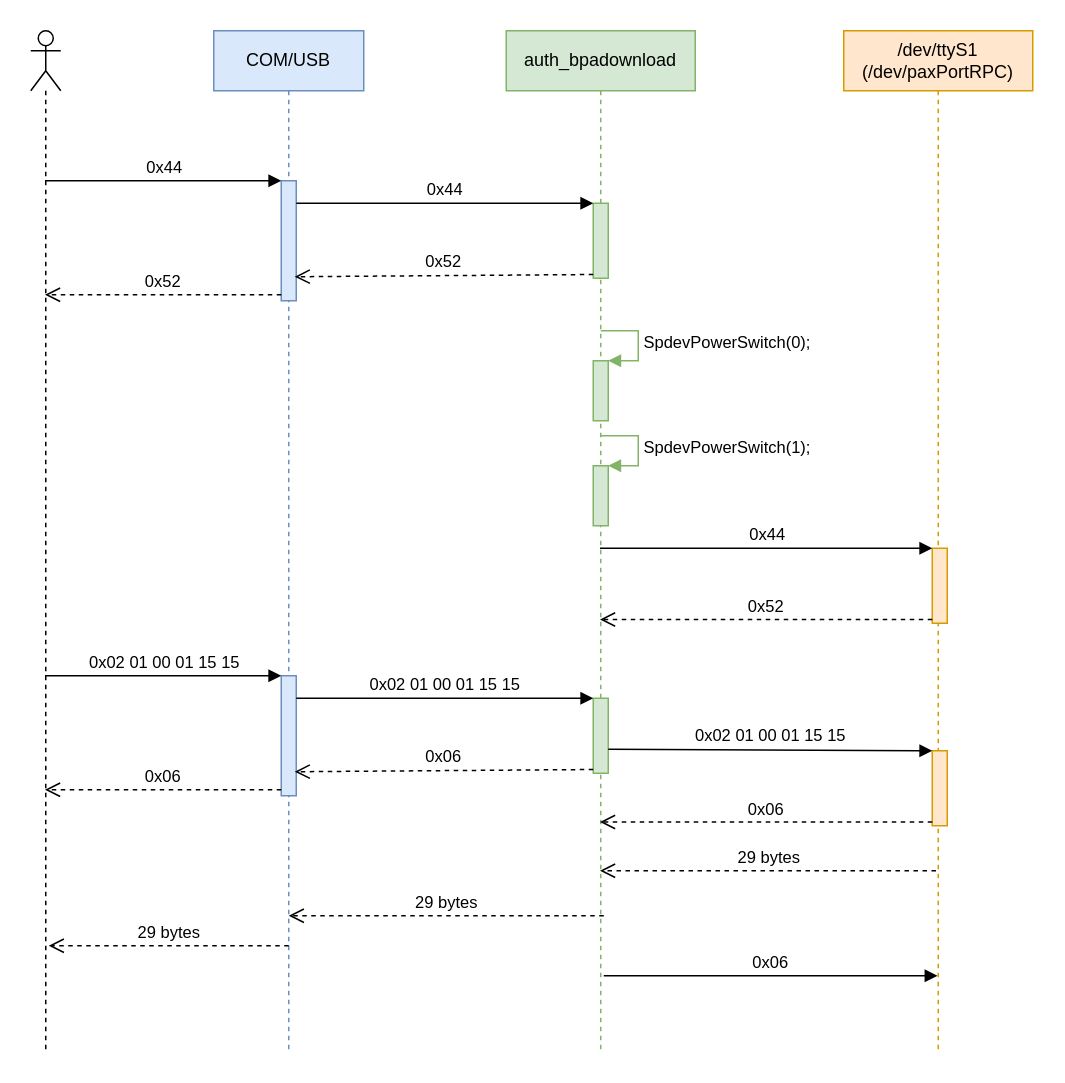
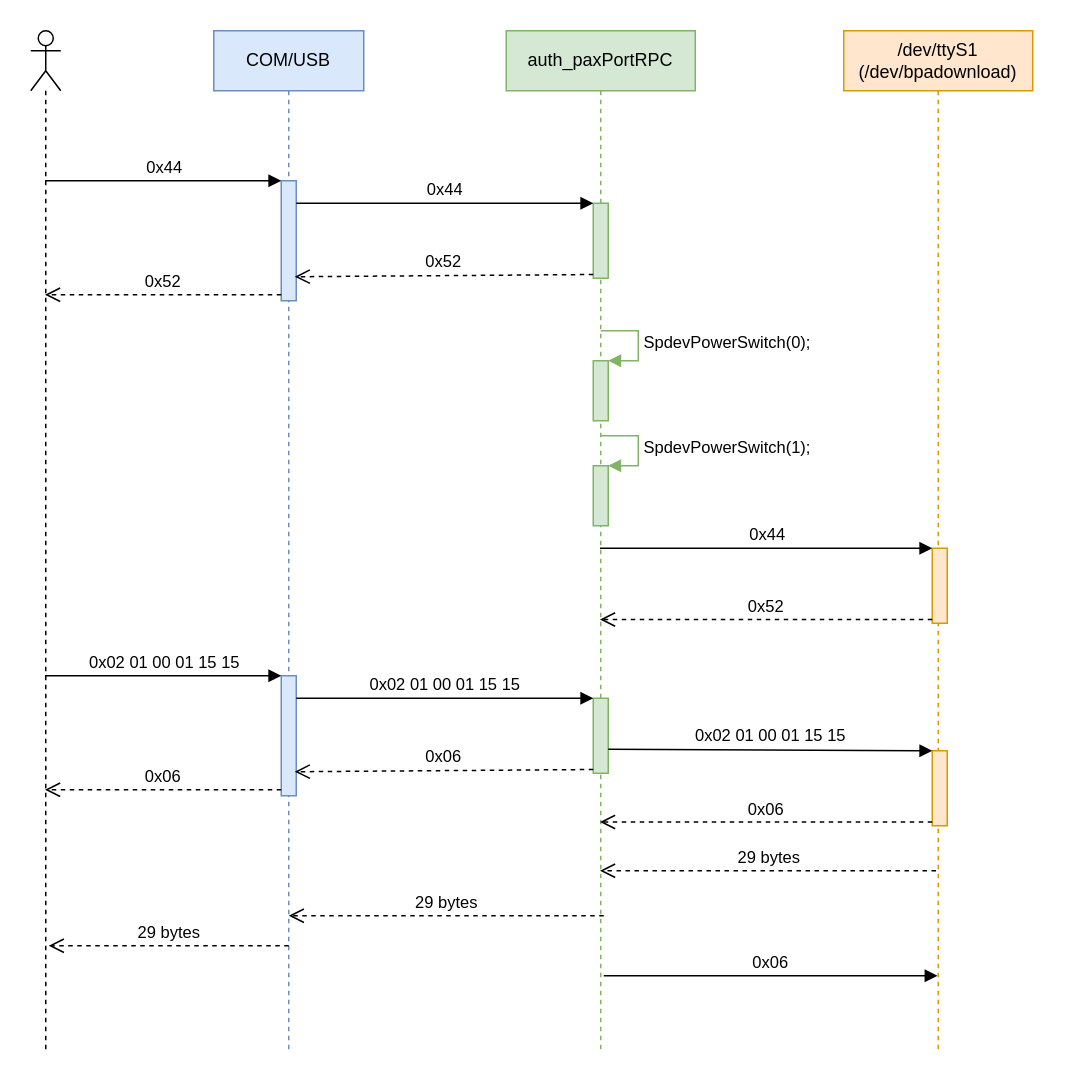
node "auth_bpadownload": label "auth_bpadownload" -> "auth_paxPortRPC"
node "/dev/ttyS1 (/dev/paxPortRPC)": label "/dev/ttyS1 (/dev/paxPortRPC)" -> "/dev/ttyS1 (/dev/bpadownload)"
